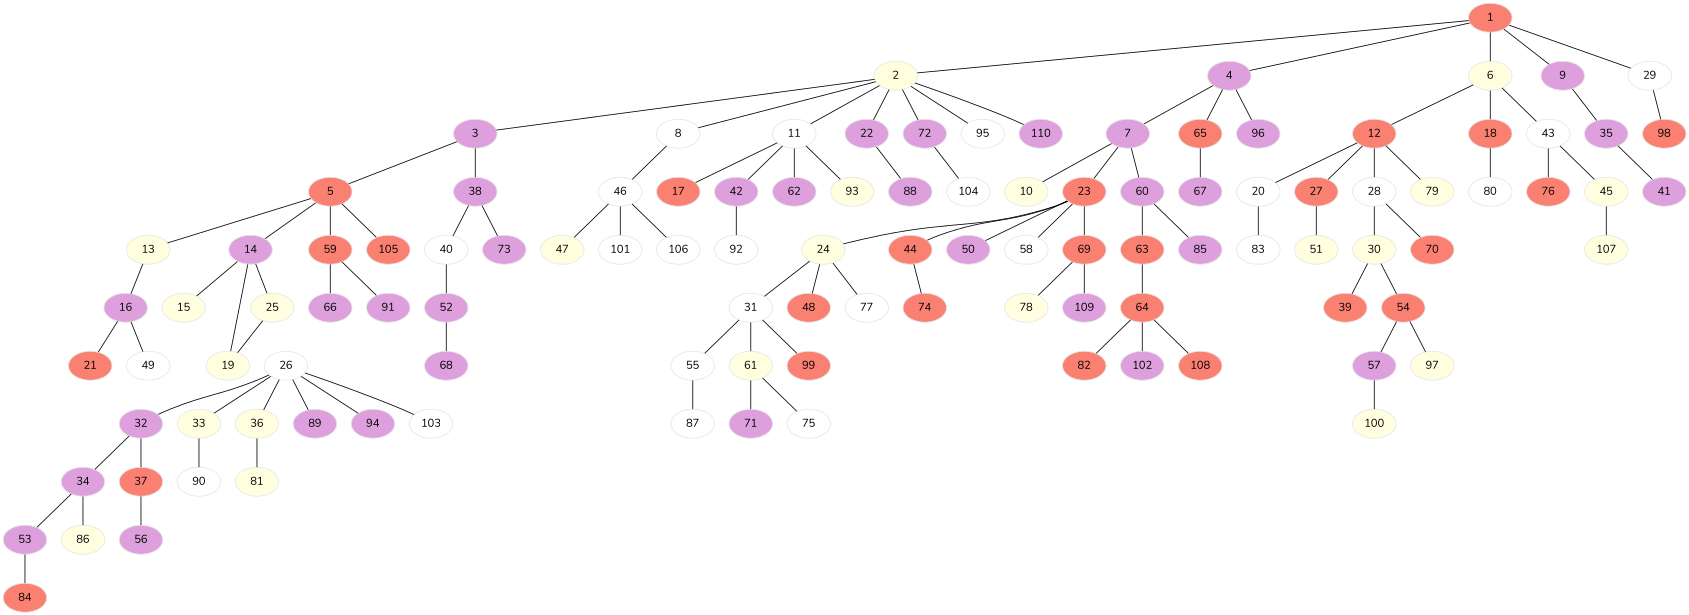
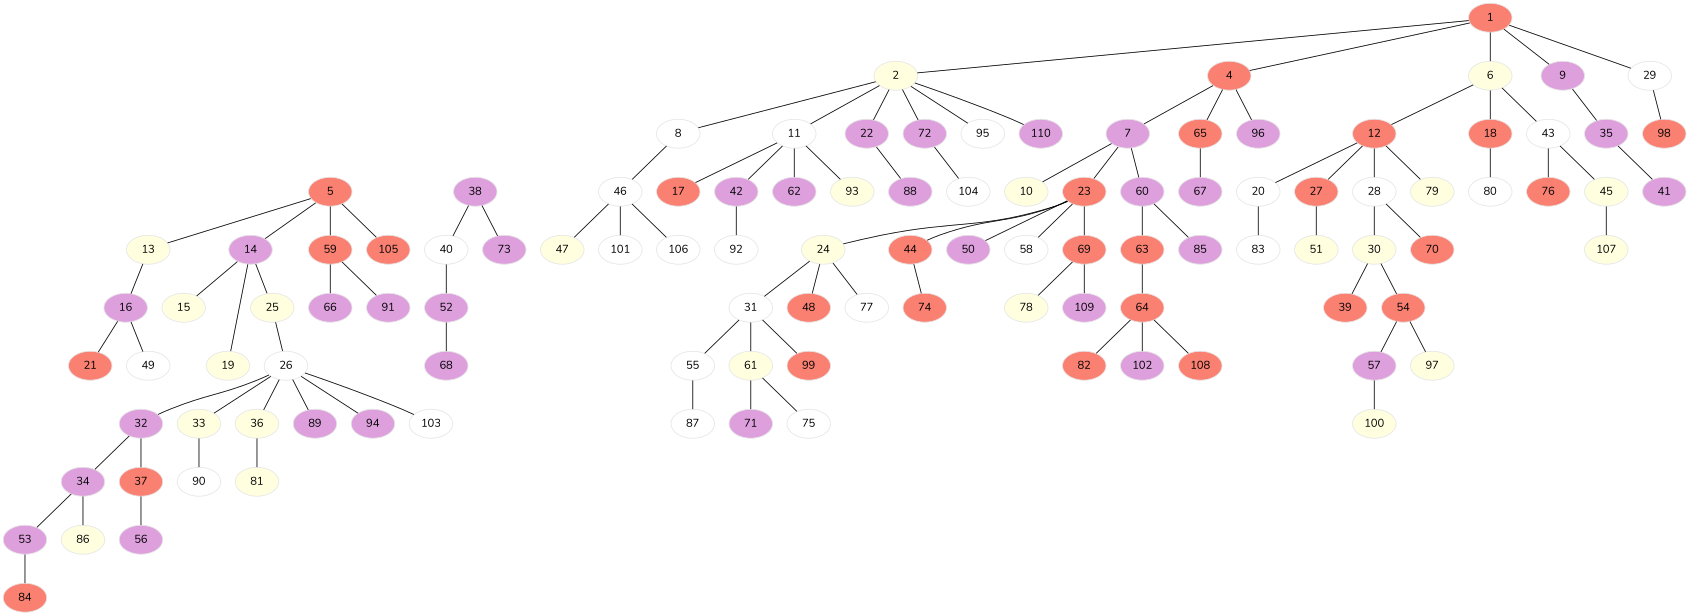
node "4": fillcolor plum -> salmon
node "3": removed
edge "25" -- "19": now "25" -- "26"
